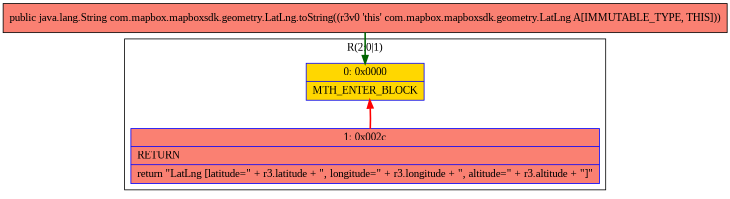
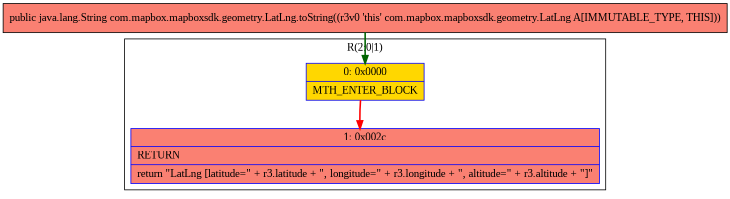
edge "1: 0x002c" -> "0: 0x0000": reversed
